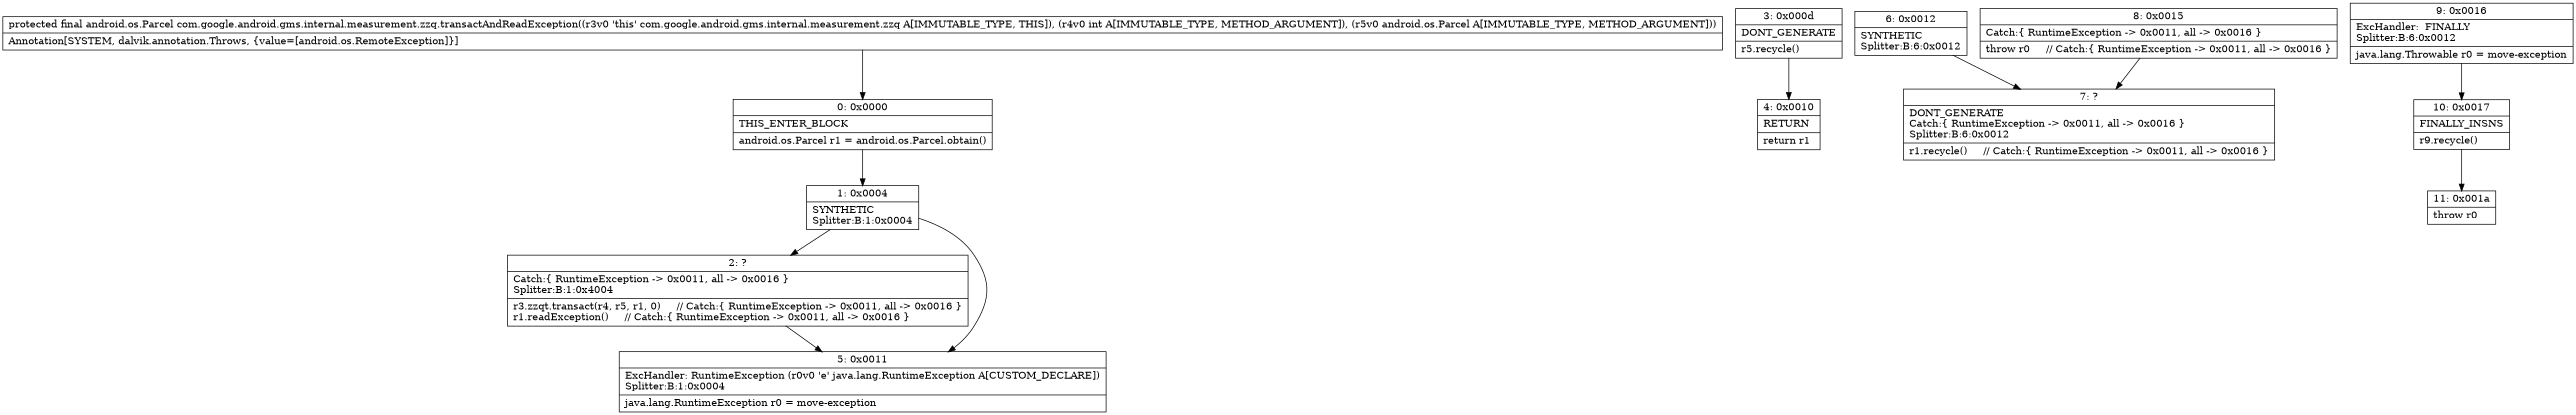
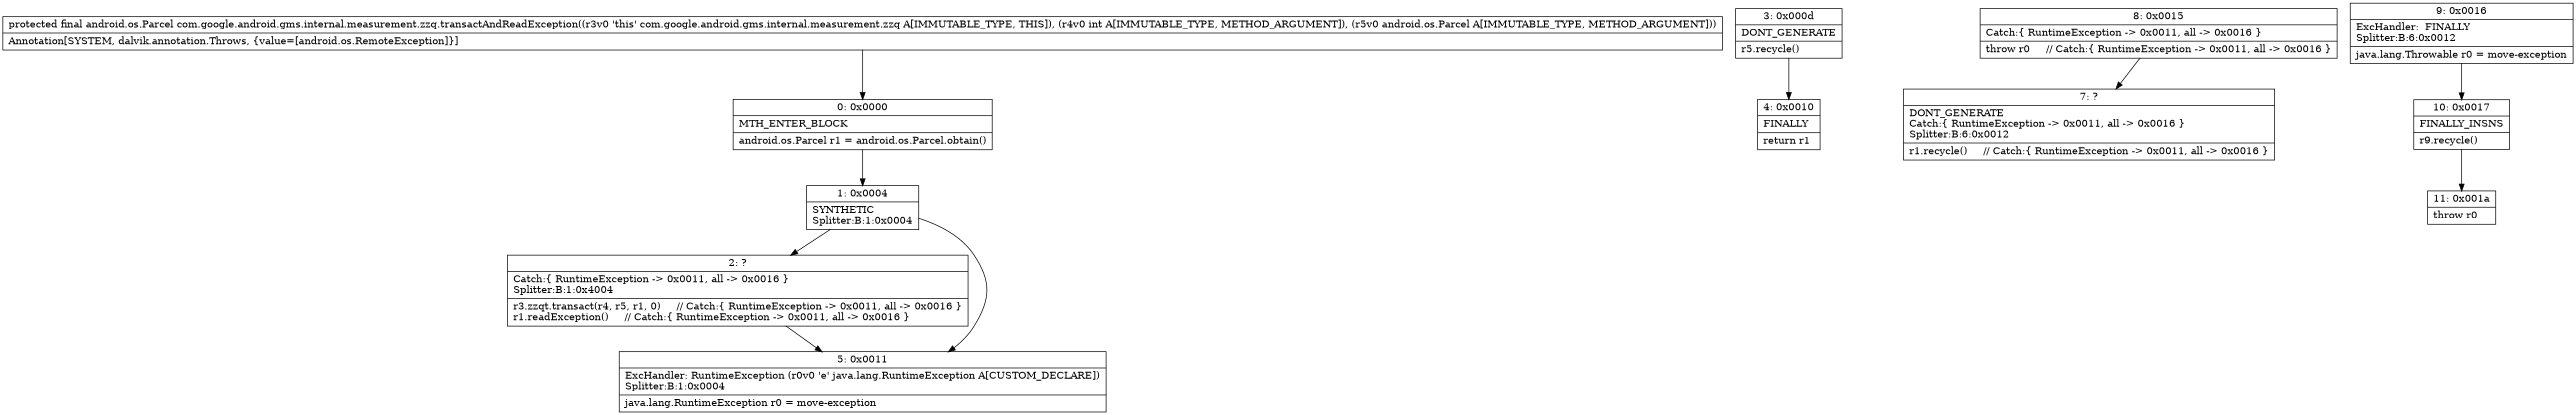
node "6: 0x0012": removed
node "0: 0x0000": text "THIS_ENTER_BLOCK" -> "MTH_ENTER_BLOCK"
node "4: 0x0010": text "RETURN" -> "FINALLY"
